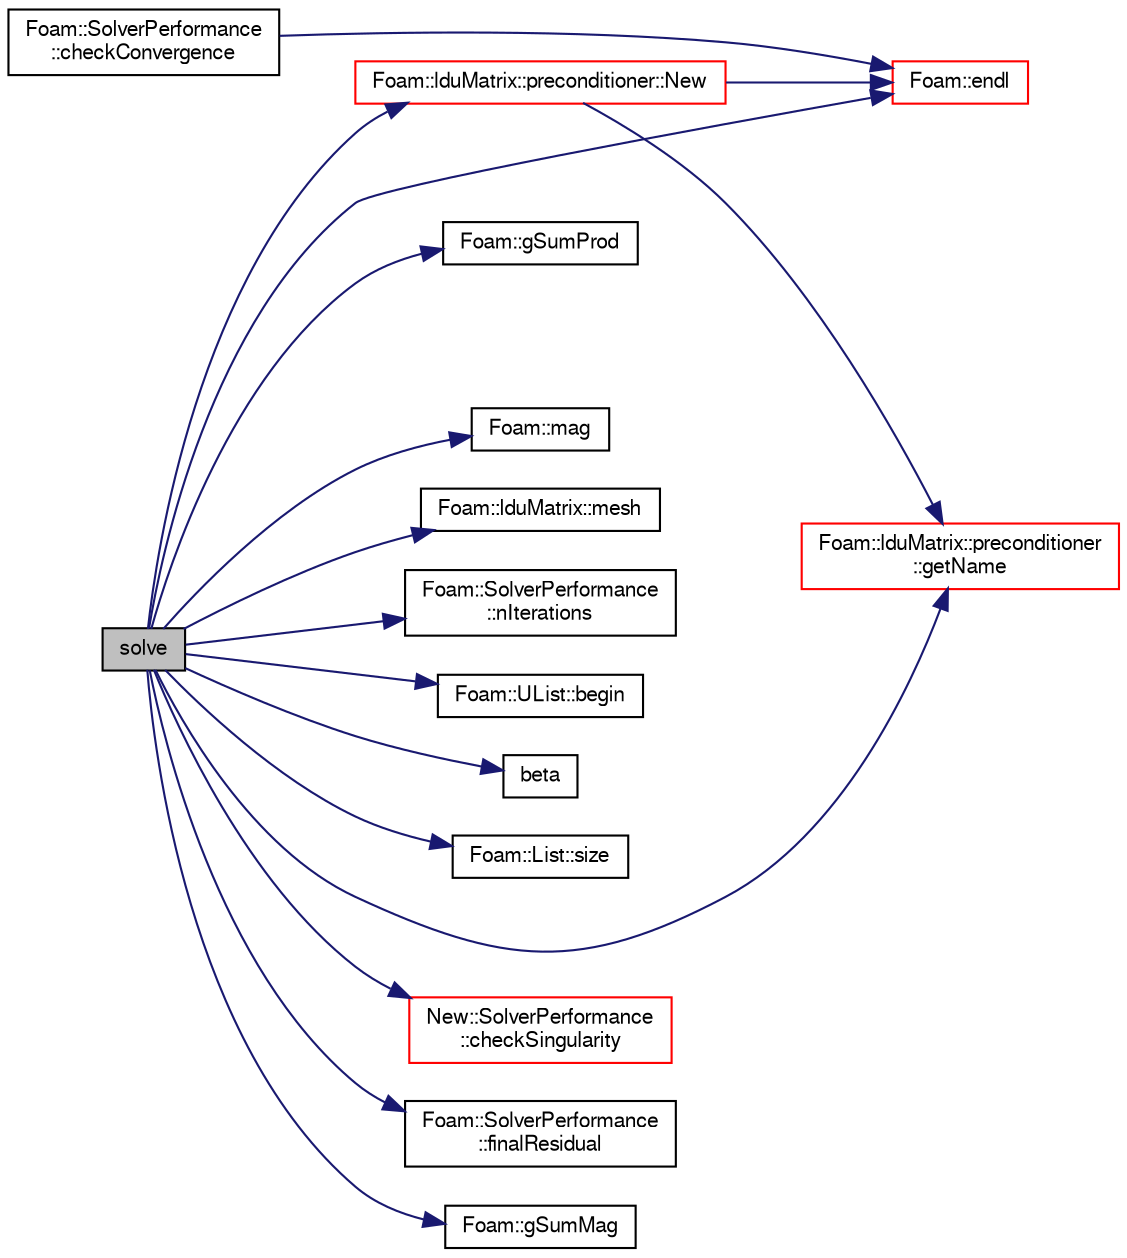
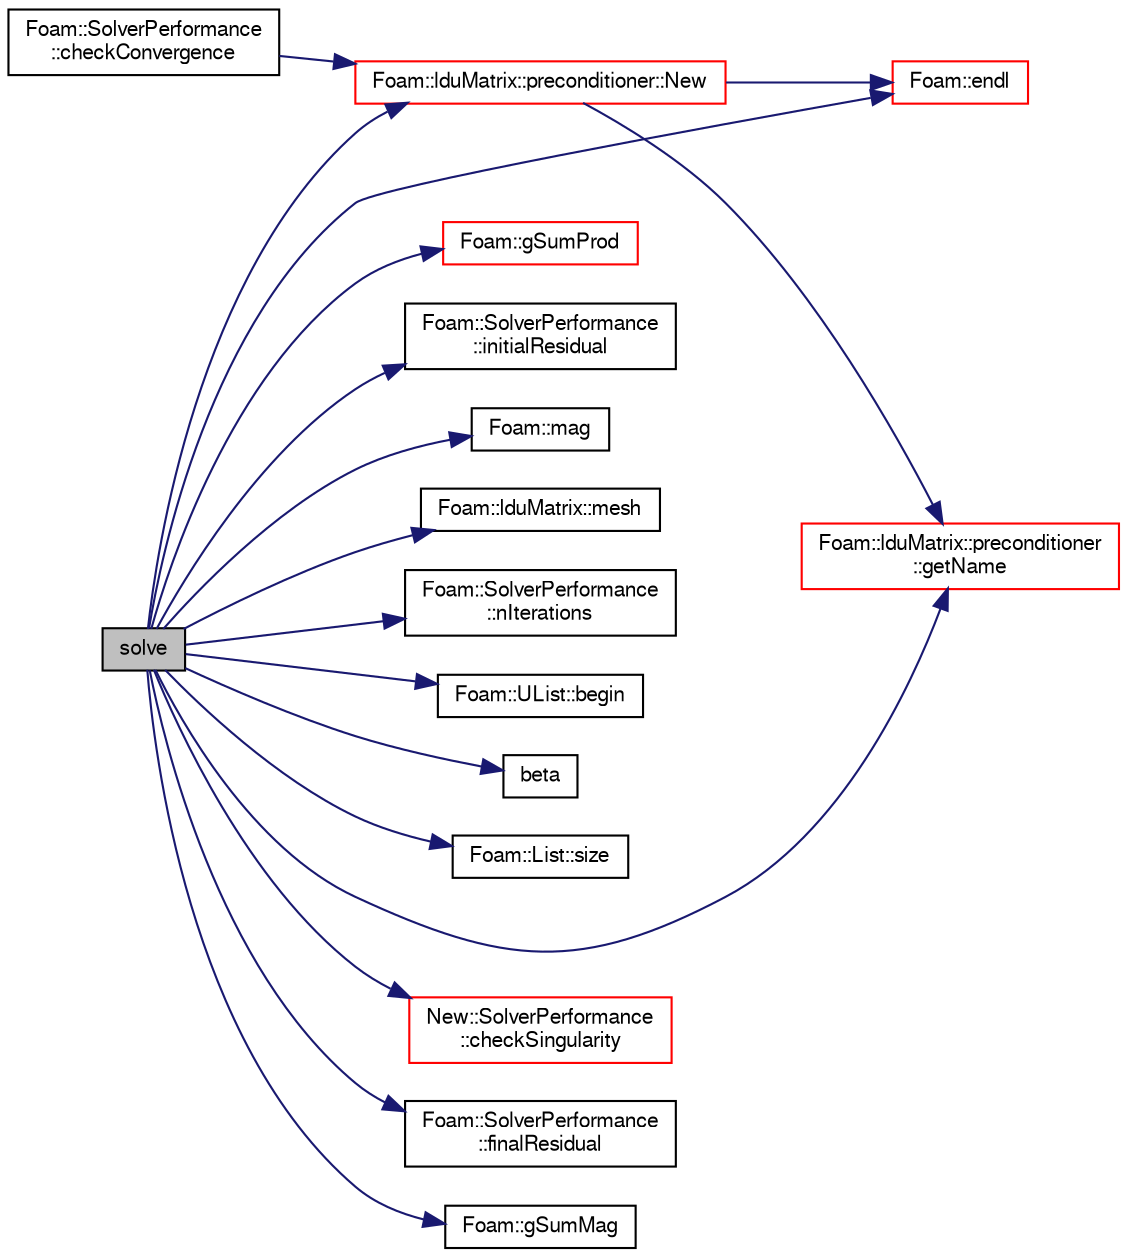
edge "Foam::SolverPerformance ::checkConvergence" -> "Foam::endl": now "Foam::SolverPerformance ::checkConvergence" -> "Foam::lduMatrix::preconditioner::New"
node "Foam::gSumProd": color black -> red
node "Foam::SolverPerformance ::initialResidual": added
